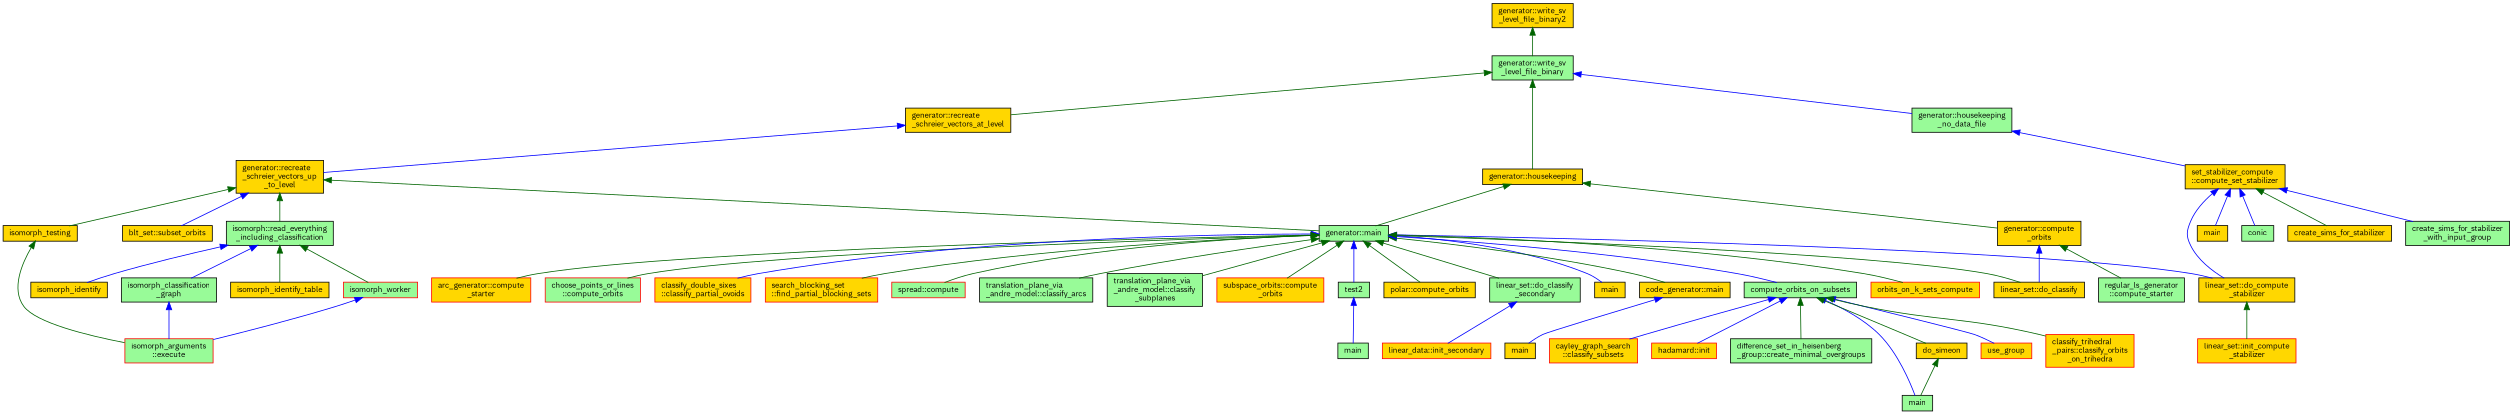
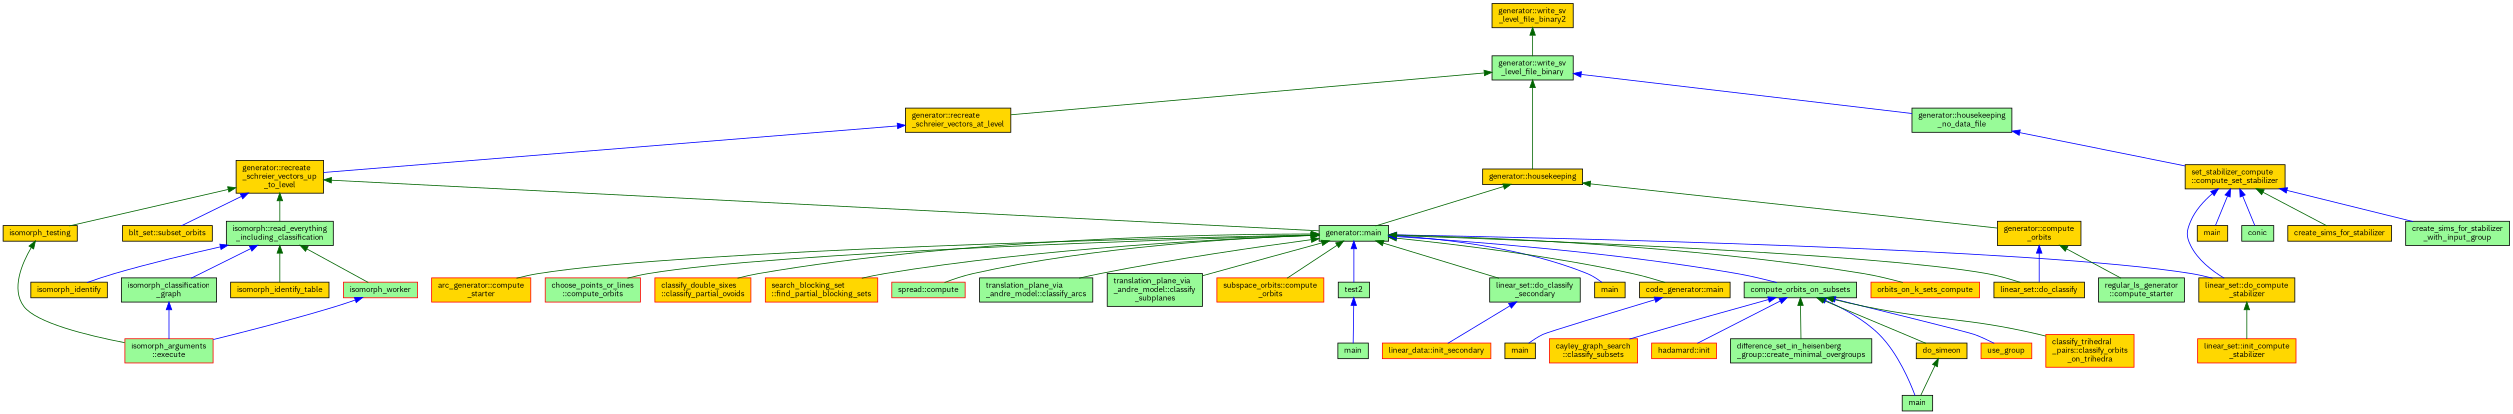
edge "classify_double_sixes ::classify_partial_ovoids" -> "generator::main": color blue -> darkgreen
node "polar::compute_orbits": removed
